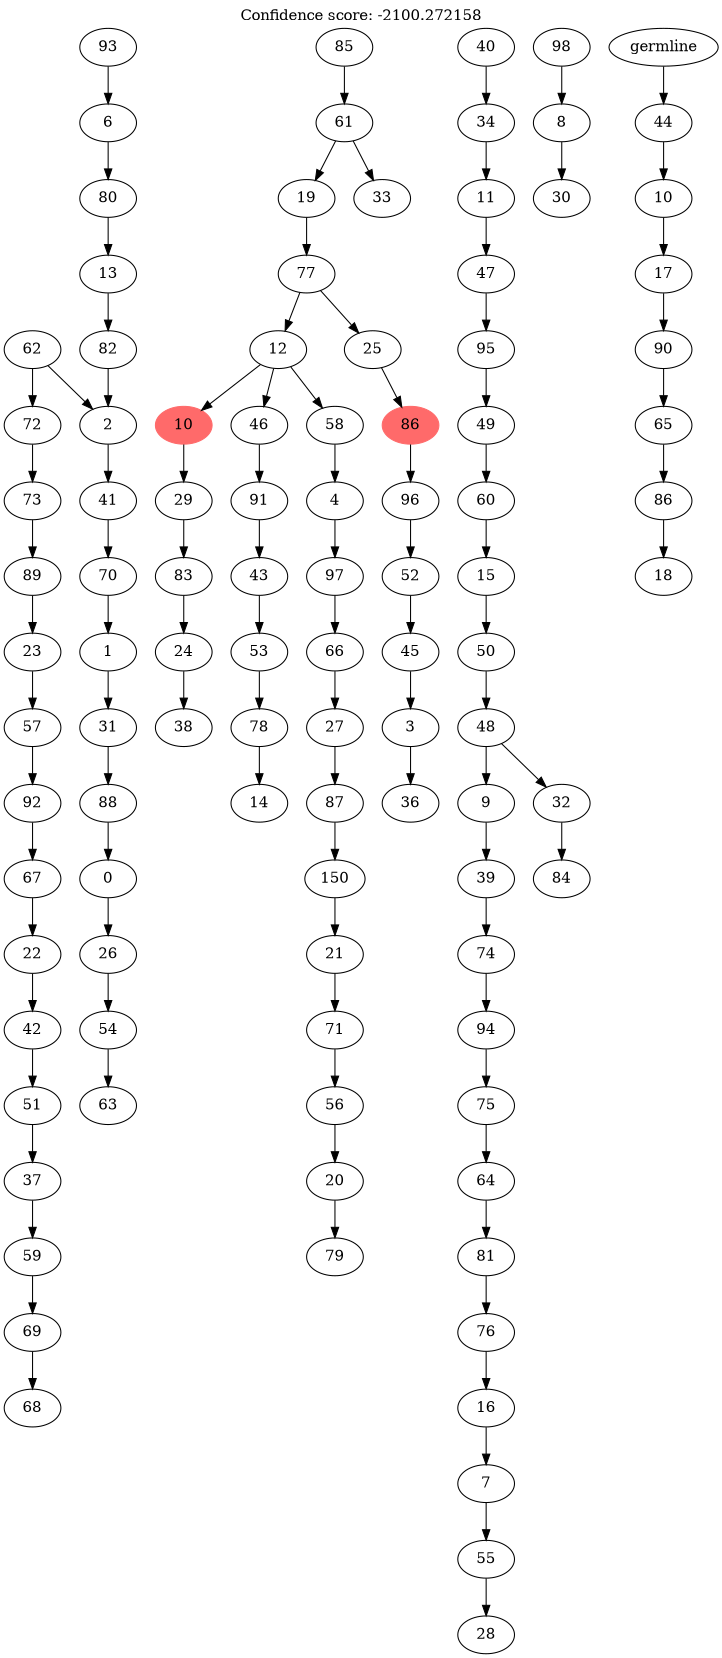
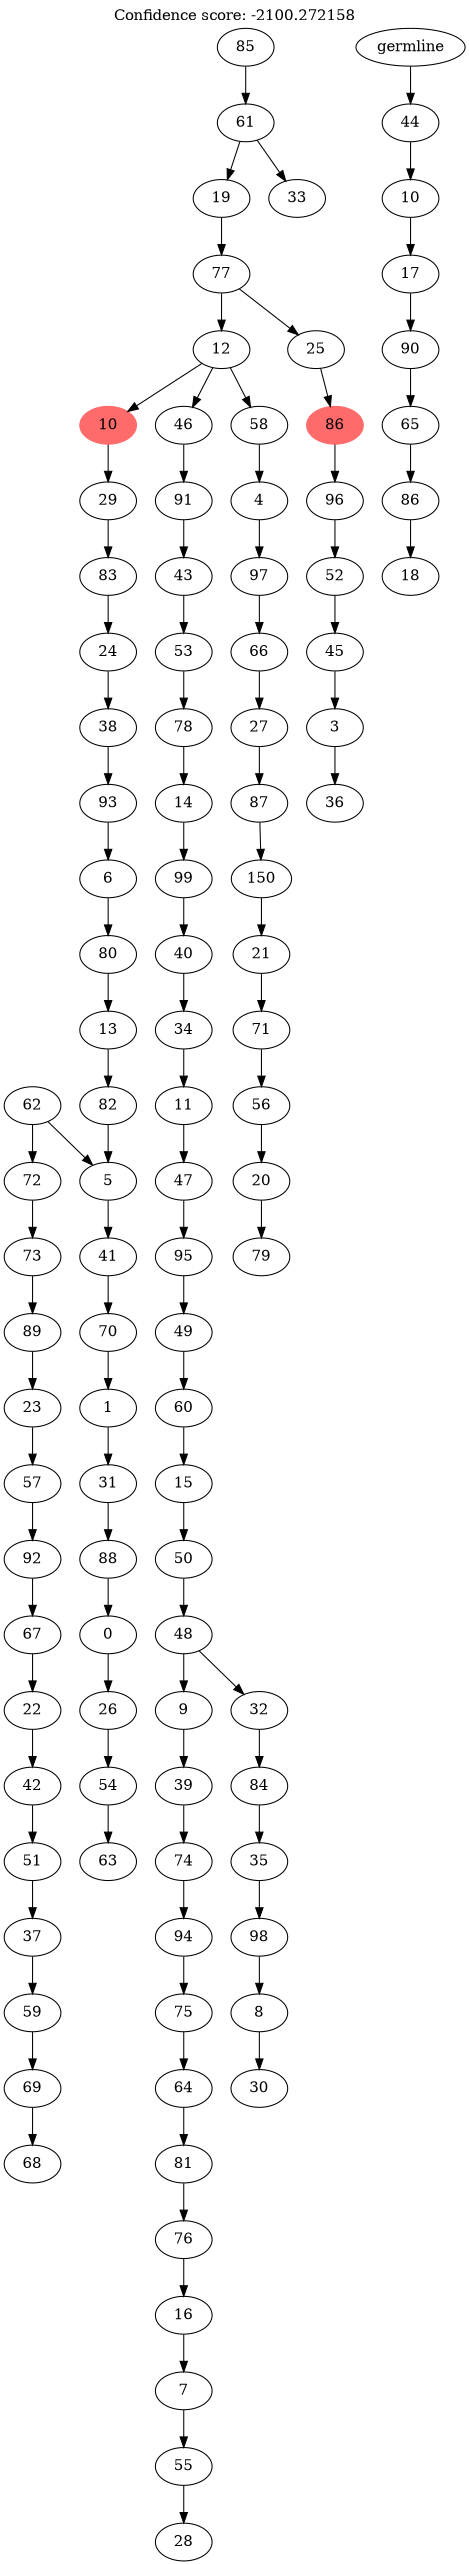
node "2": label "2" -> "5"
edge "38" -> "93": added
node "99": added
node "35": added
